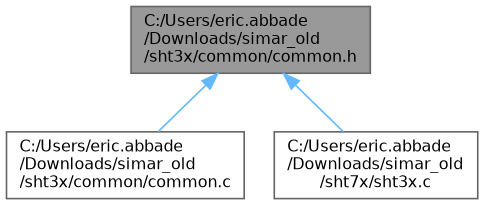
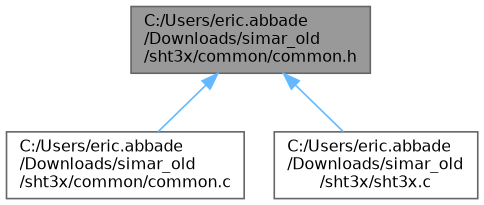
node "C:/Users/eric.abbade /Downloads/simar_old /sht7x/sht3x.c": label "C:/Users/eric.abbade /Downloads/simar_old /sht7x/sht3x.c" -> "C:/Users/eric.abbade /Downloads/simar_old /sht3x/sht3x.c"
